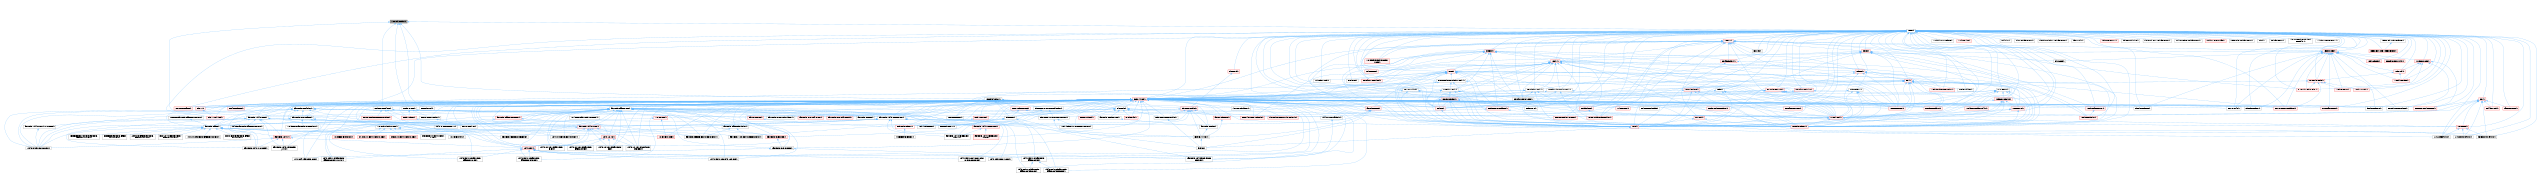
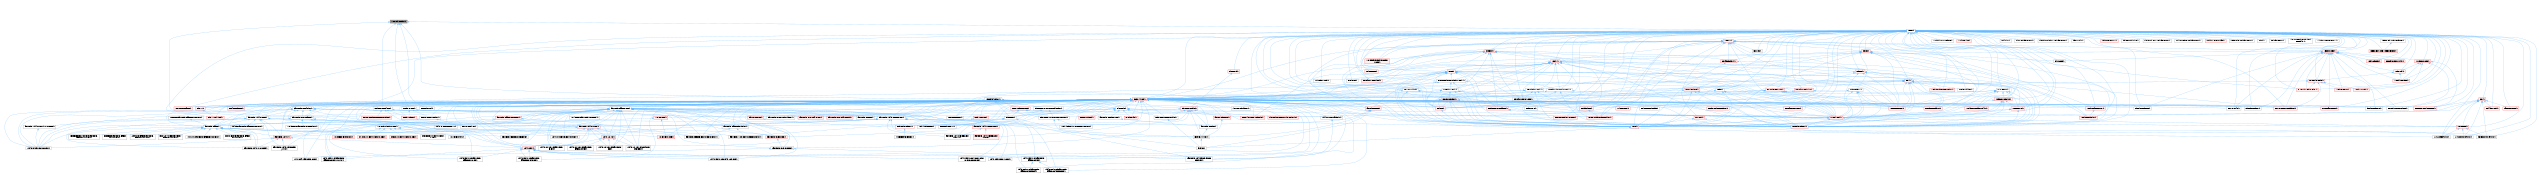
edge "DragAlignmentMechanic.h" -> "ToolContextInterfaces.h": now "UnrealMath.h" -> "ToolContextInterfaces.h"
node "AbilityTask_WaitGameplay EffectApplied_Quat.h": label "AbilityTask_WaitGameplay EffectApplied_Quat.h" -> "AbilityTask_WaitGameplay EffectApplied_Self.h"
